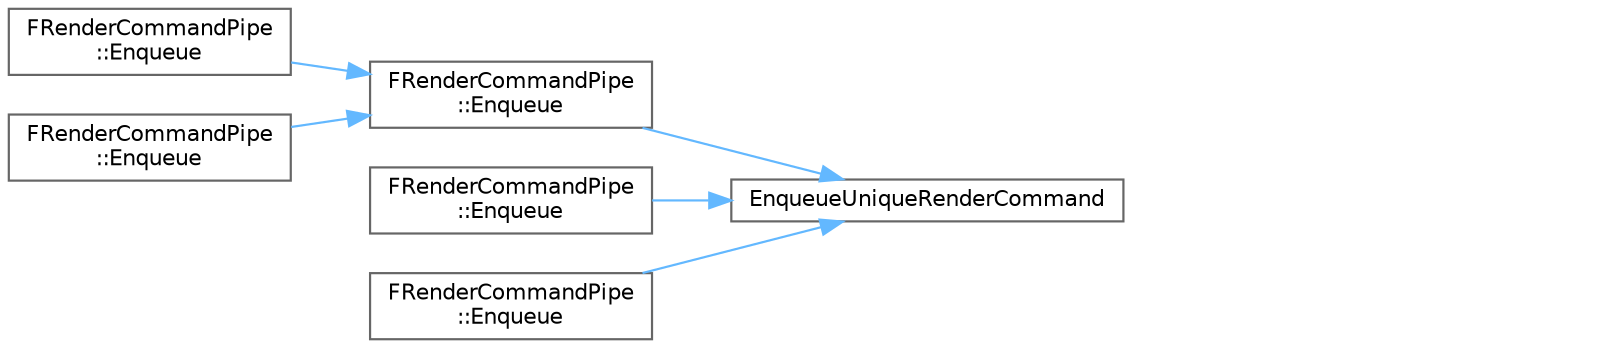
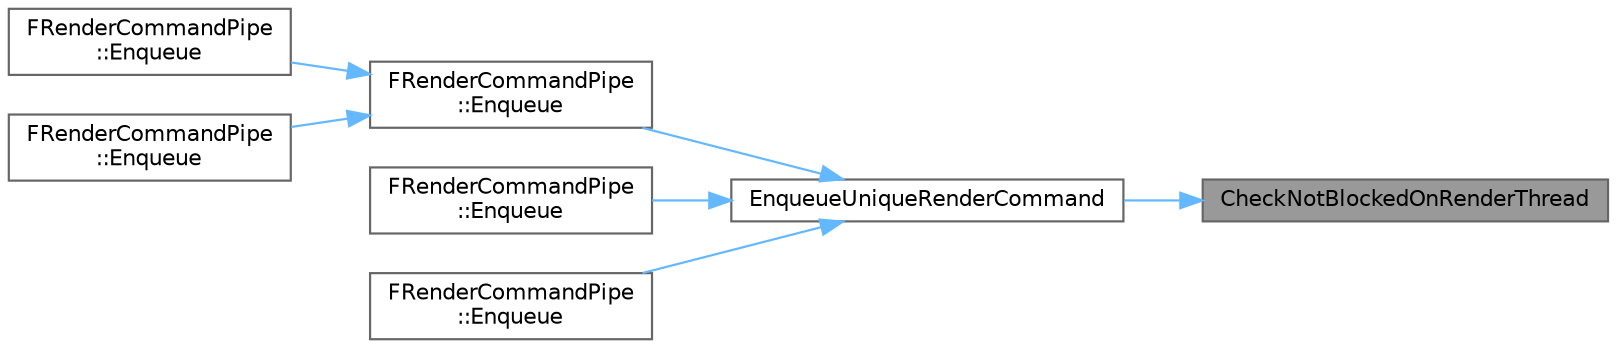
node "CheckNotBlockedOnRenderThread": added
